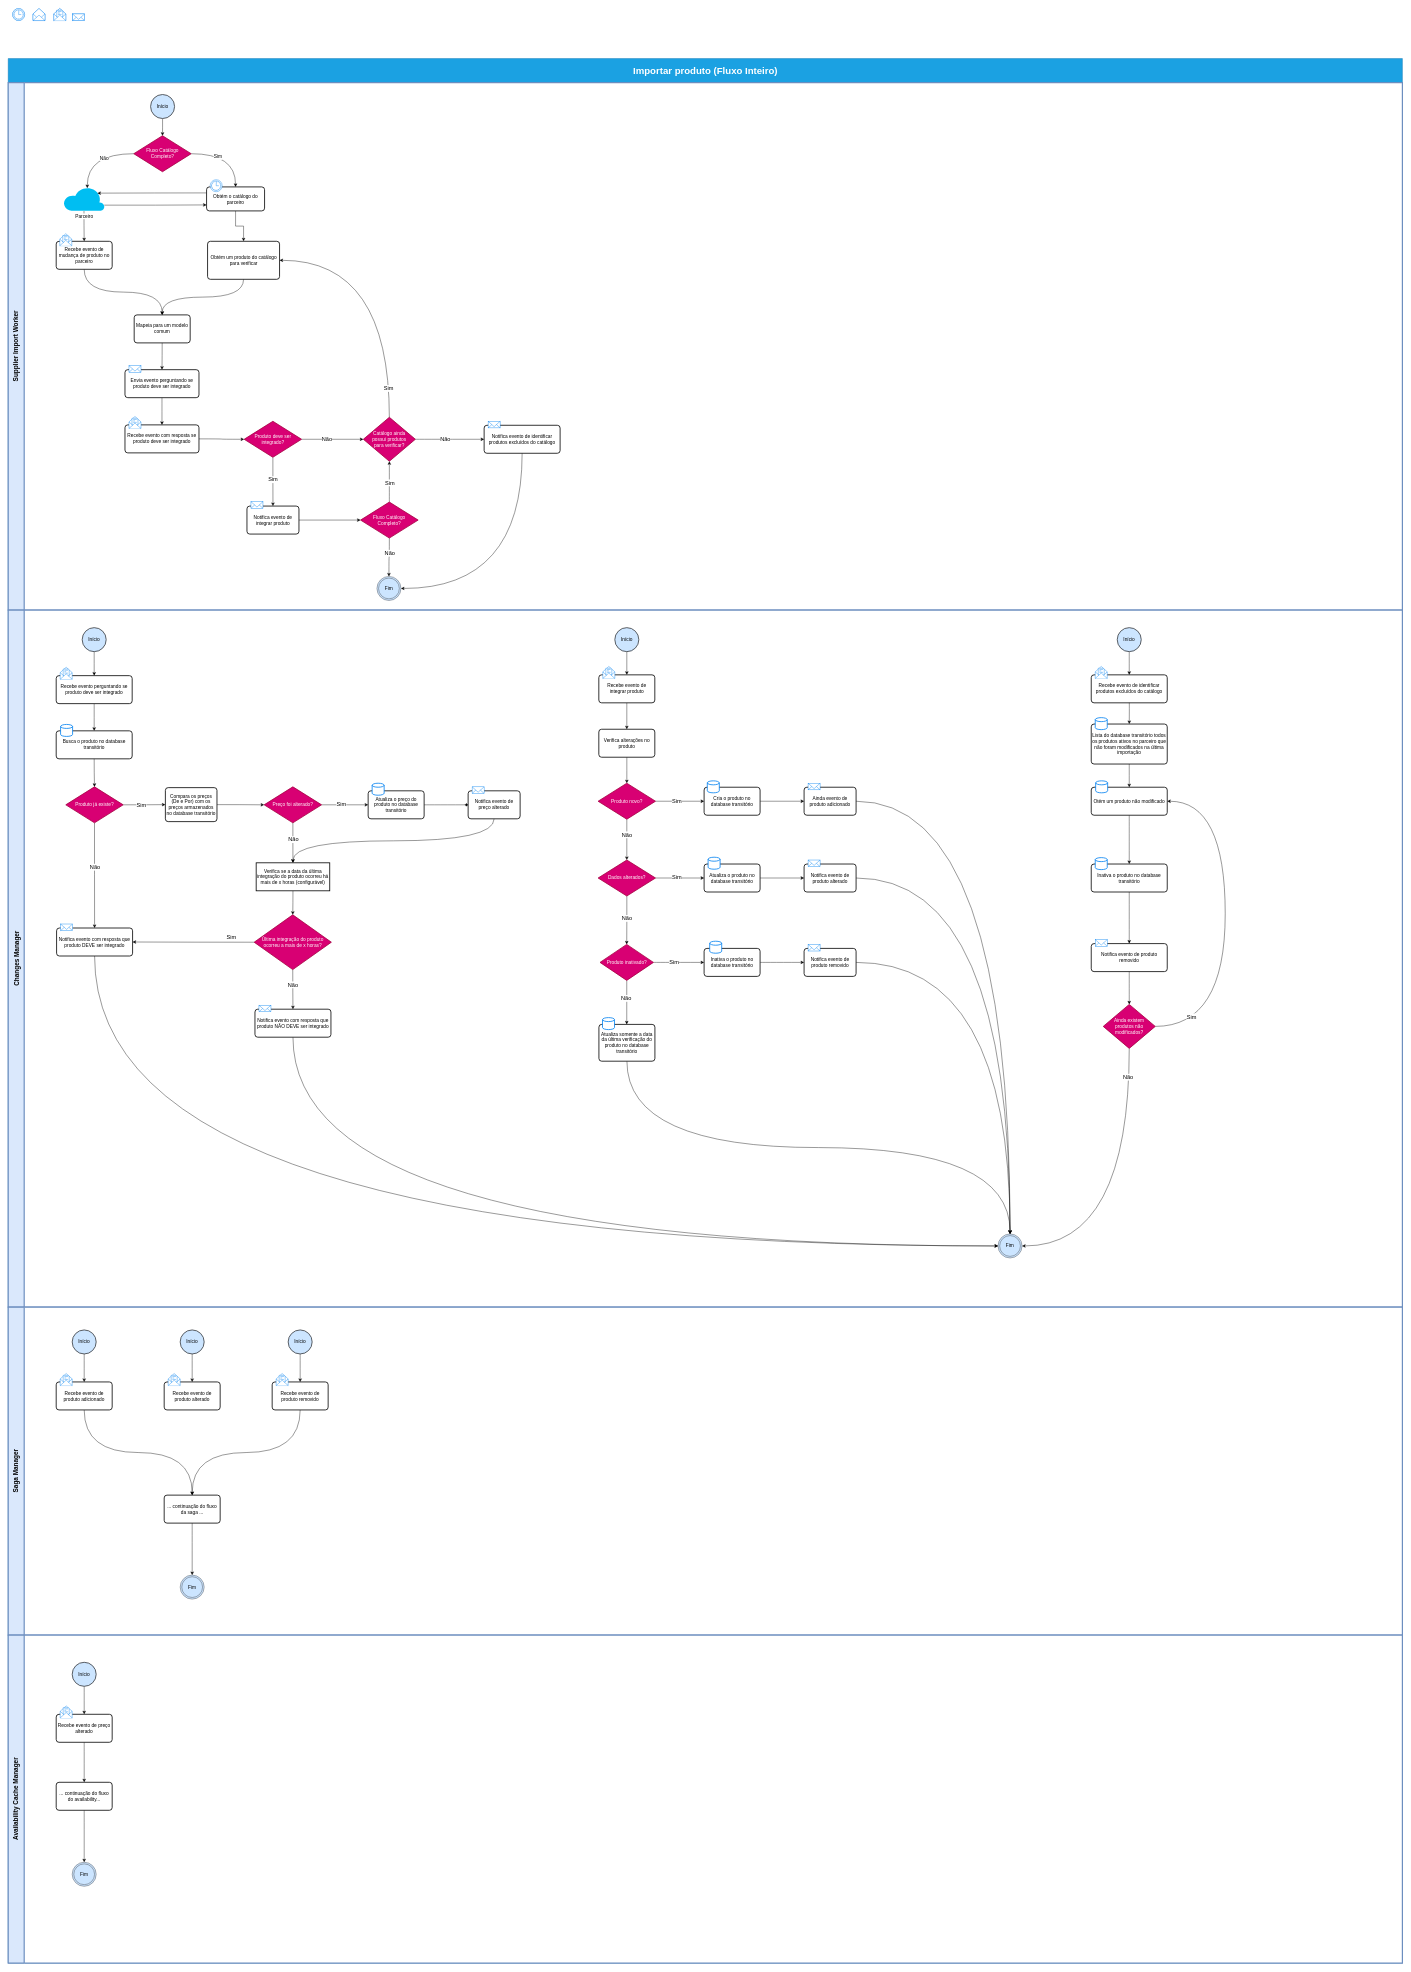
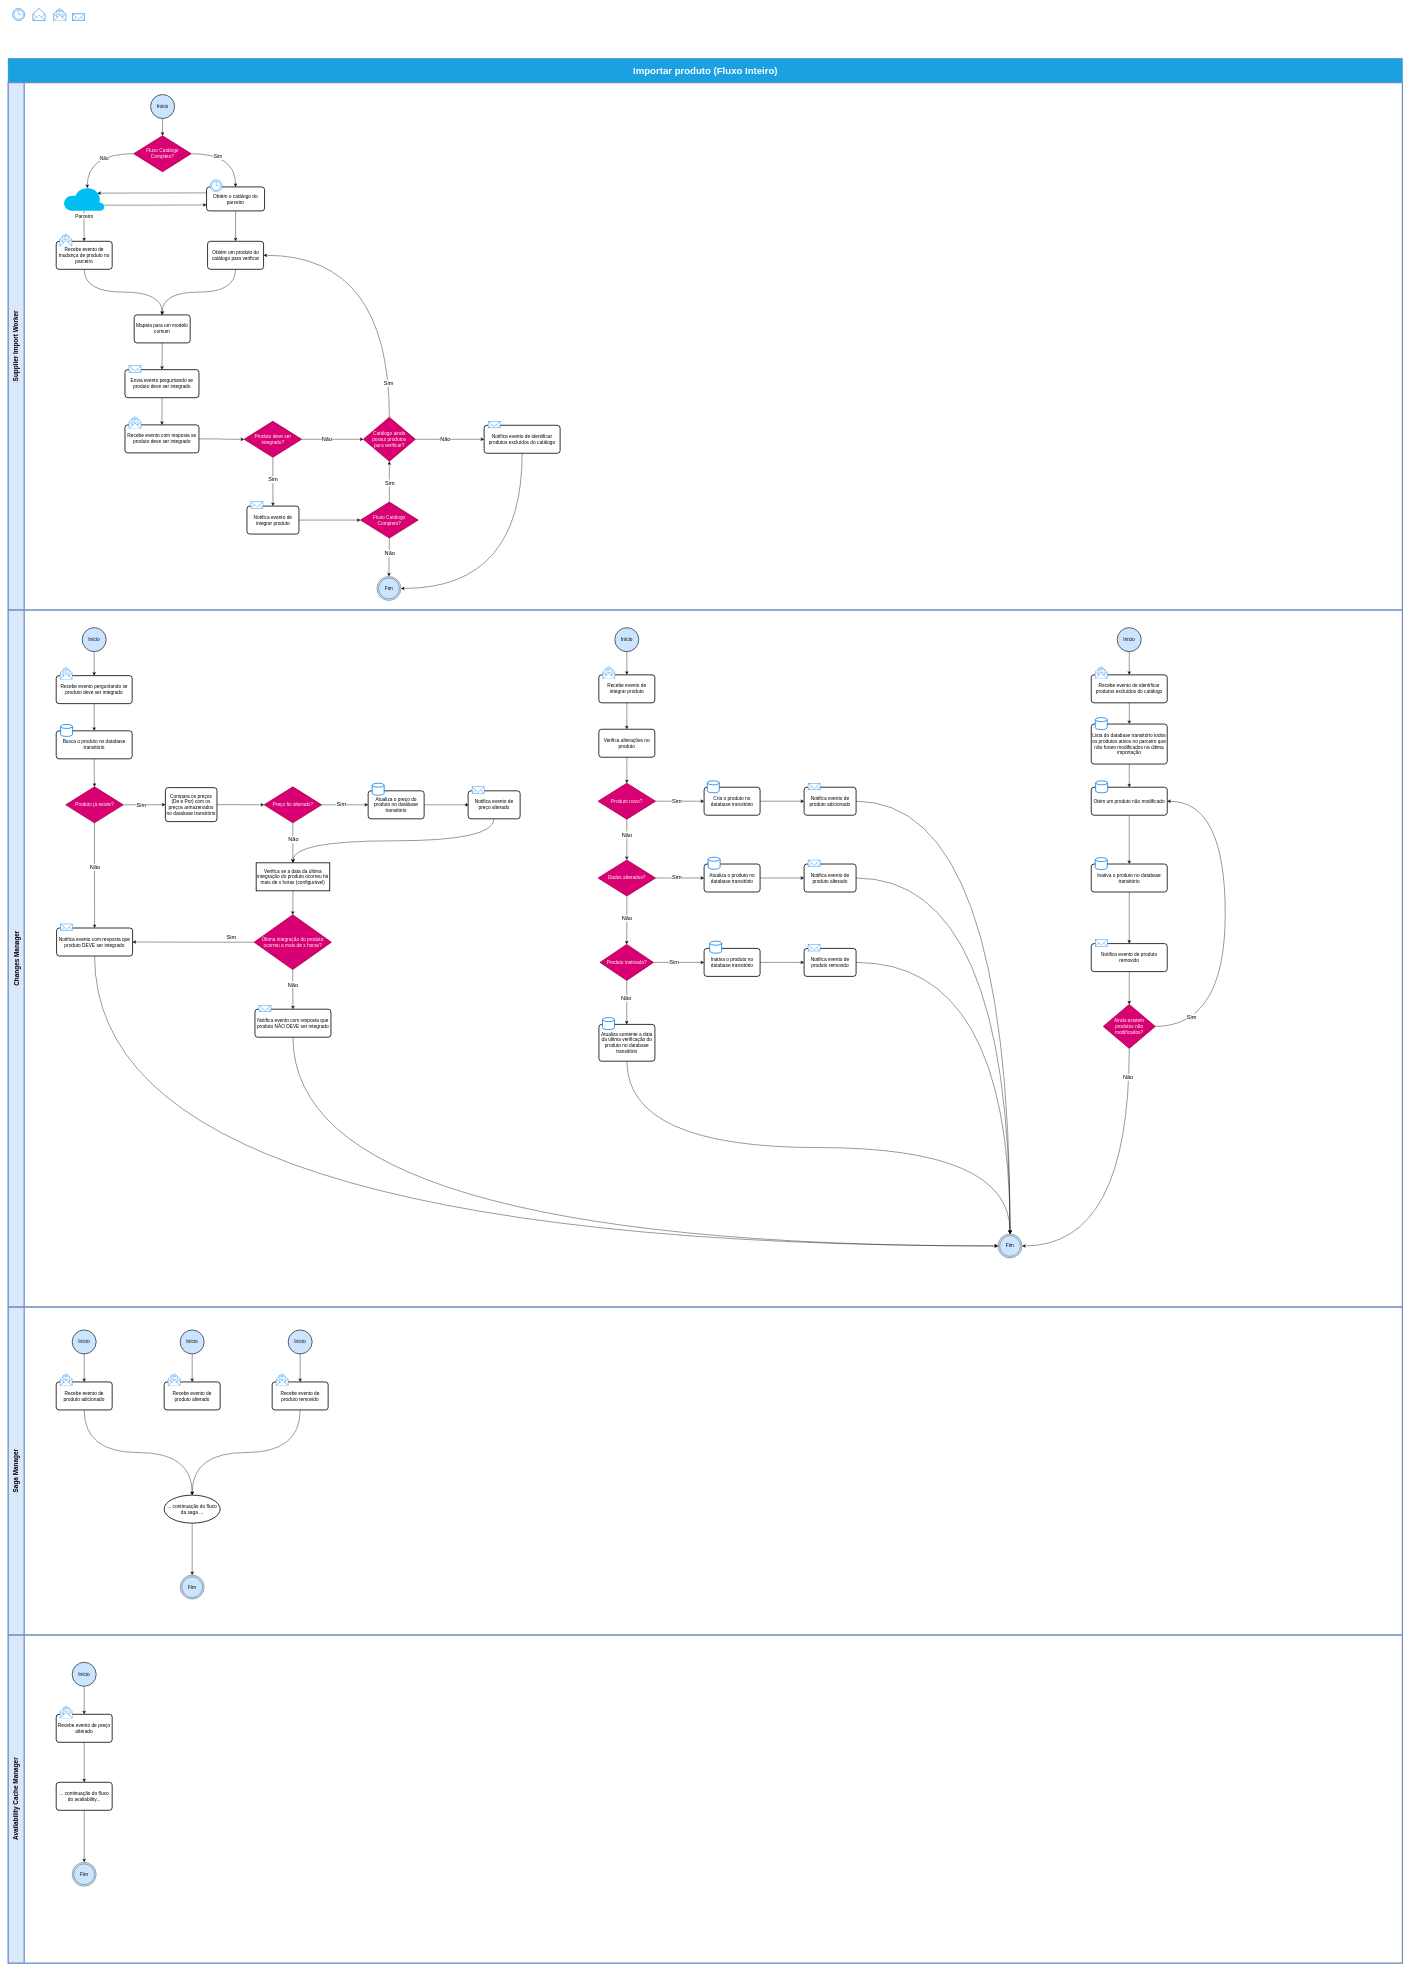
node "Obtém um produto do catálogo para verificar": size 72x38 -> 56x28
node "Ainda evento de produto adicionado": label "Ainda evento de produto adicionado" -> "Notifica evento de produto adicionado"
node "... continuação do fluxo da saga ...": shape rounded rectangle -> ellipse
